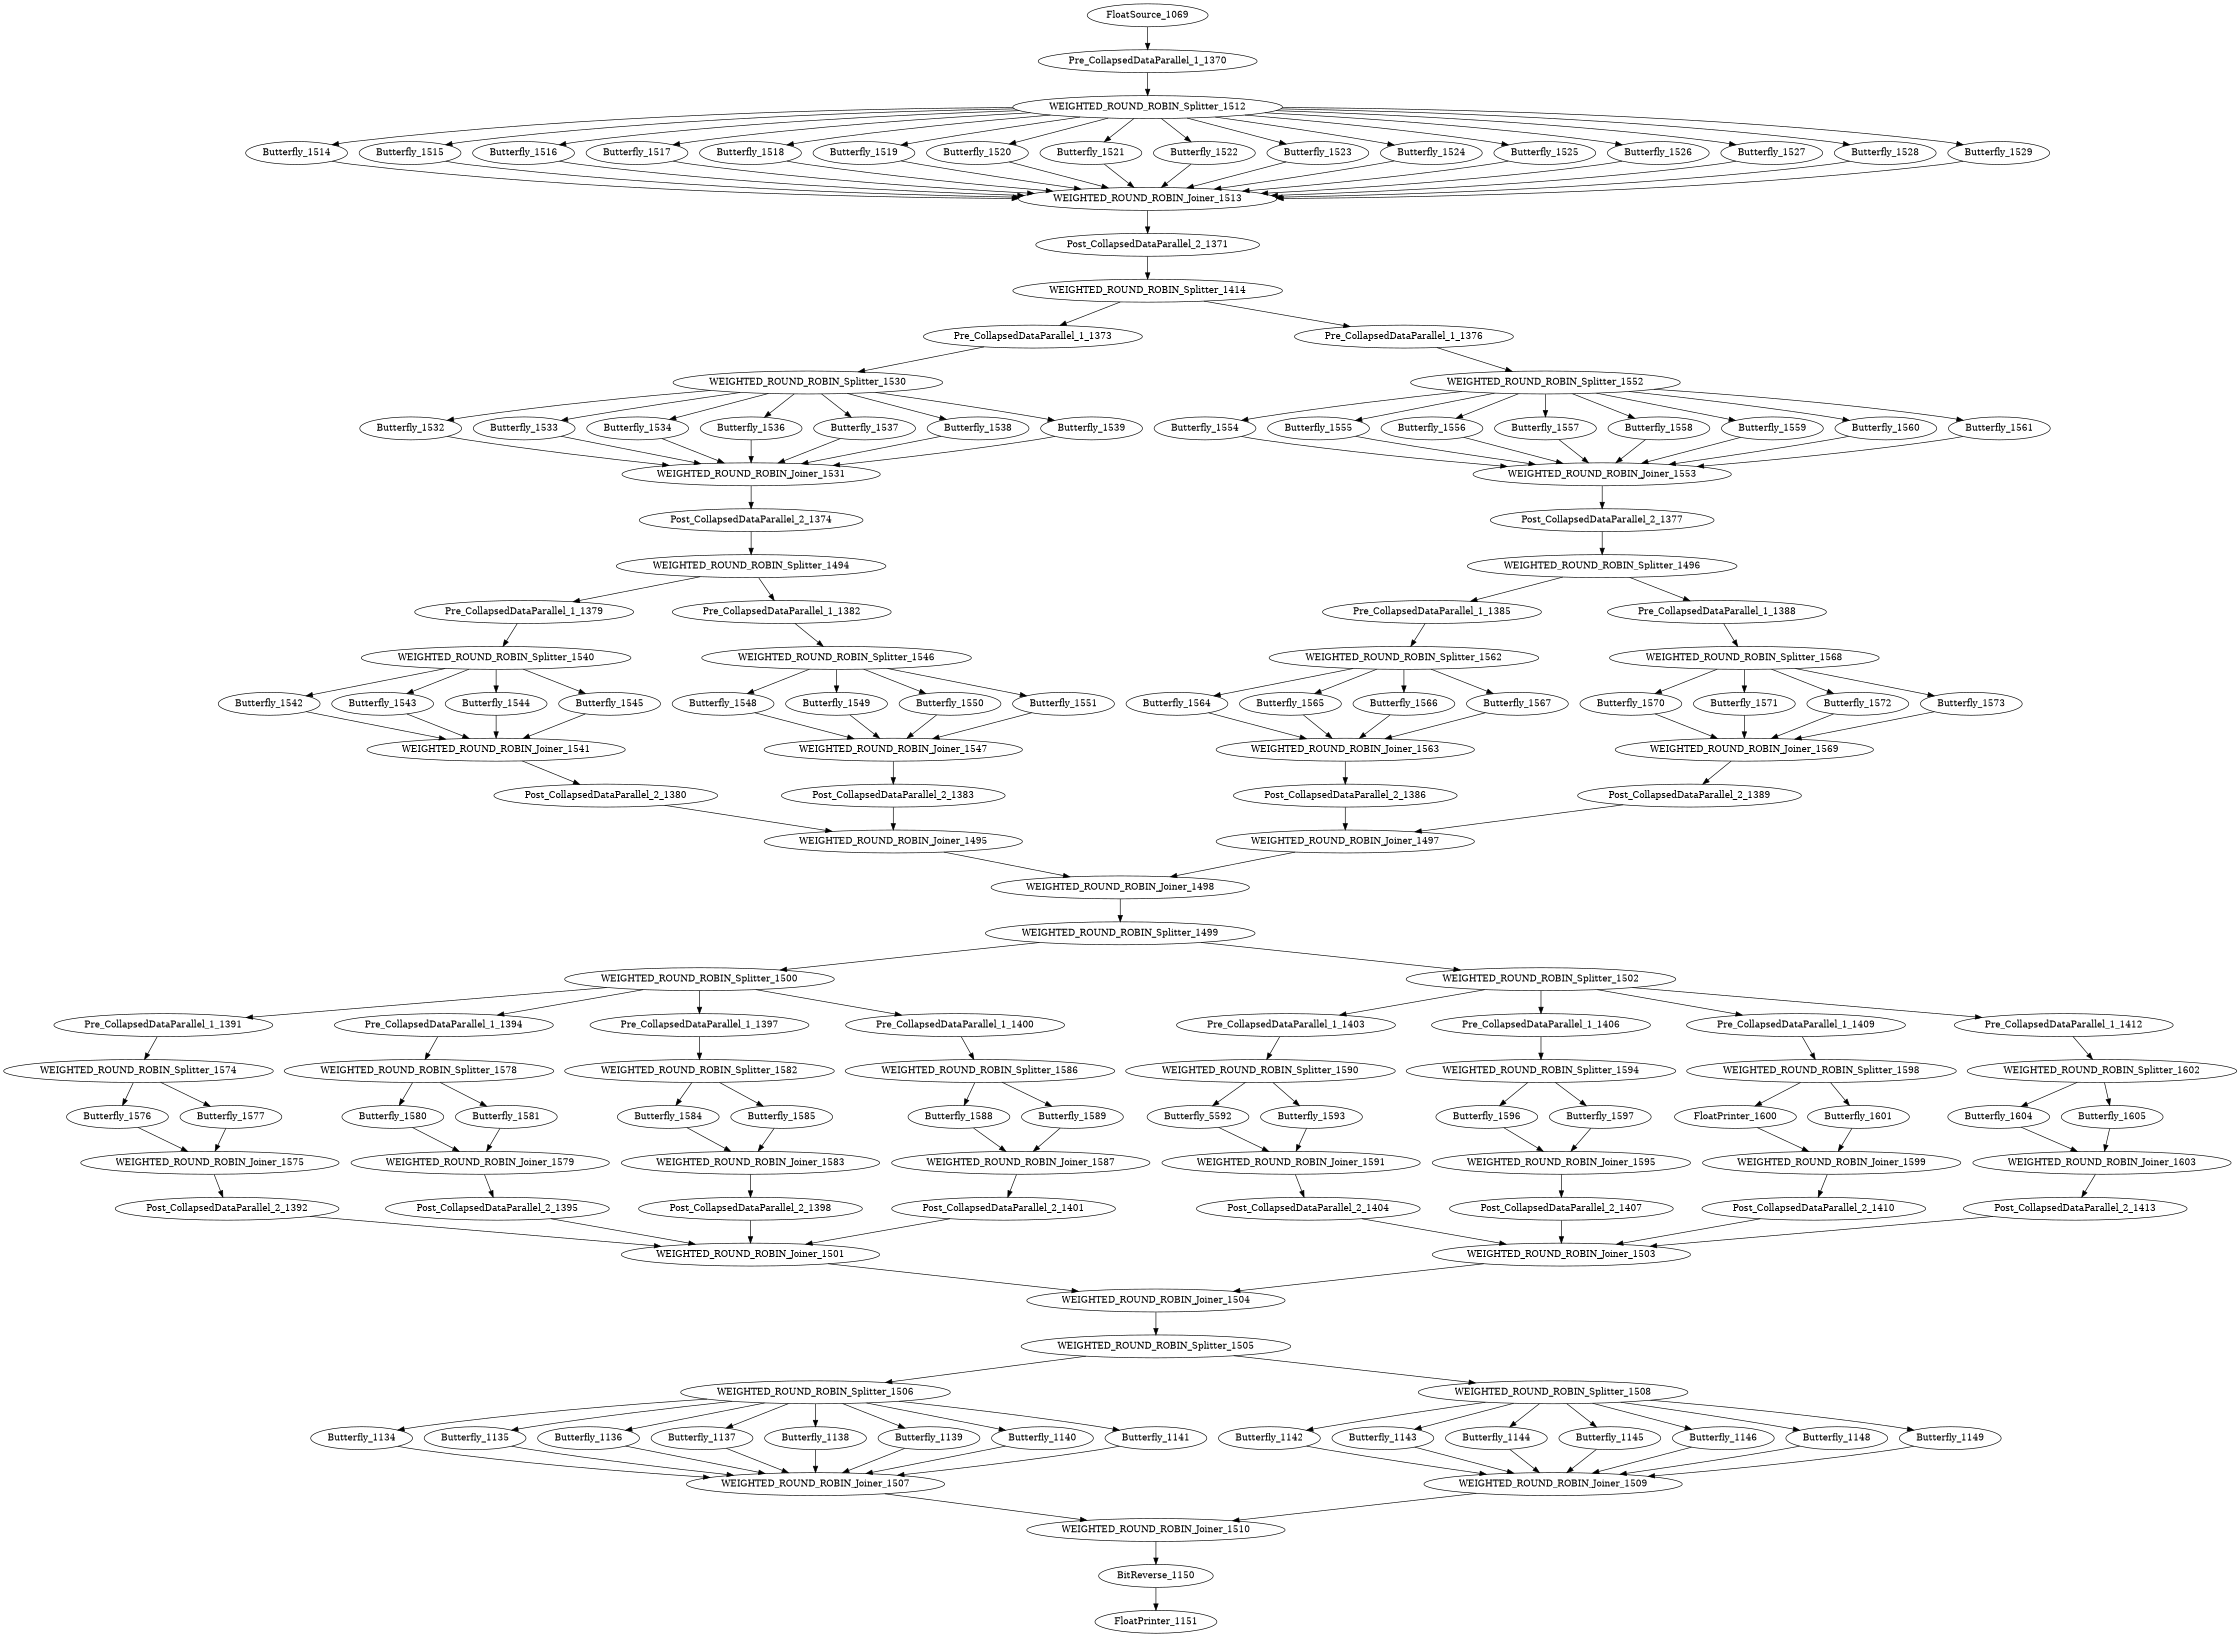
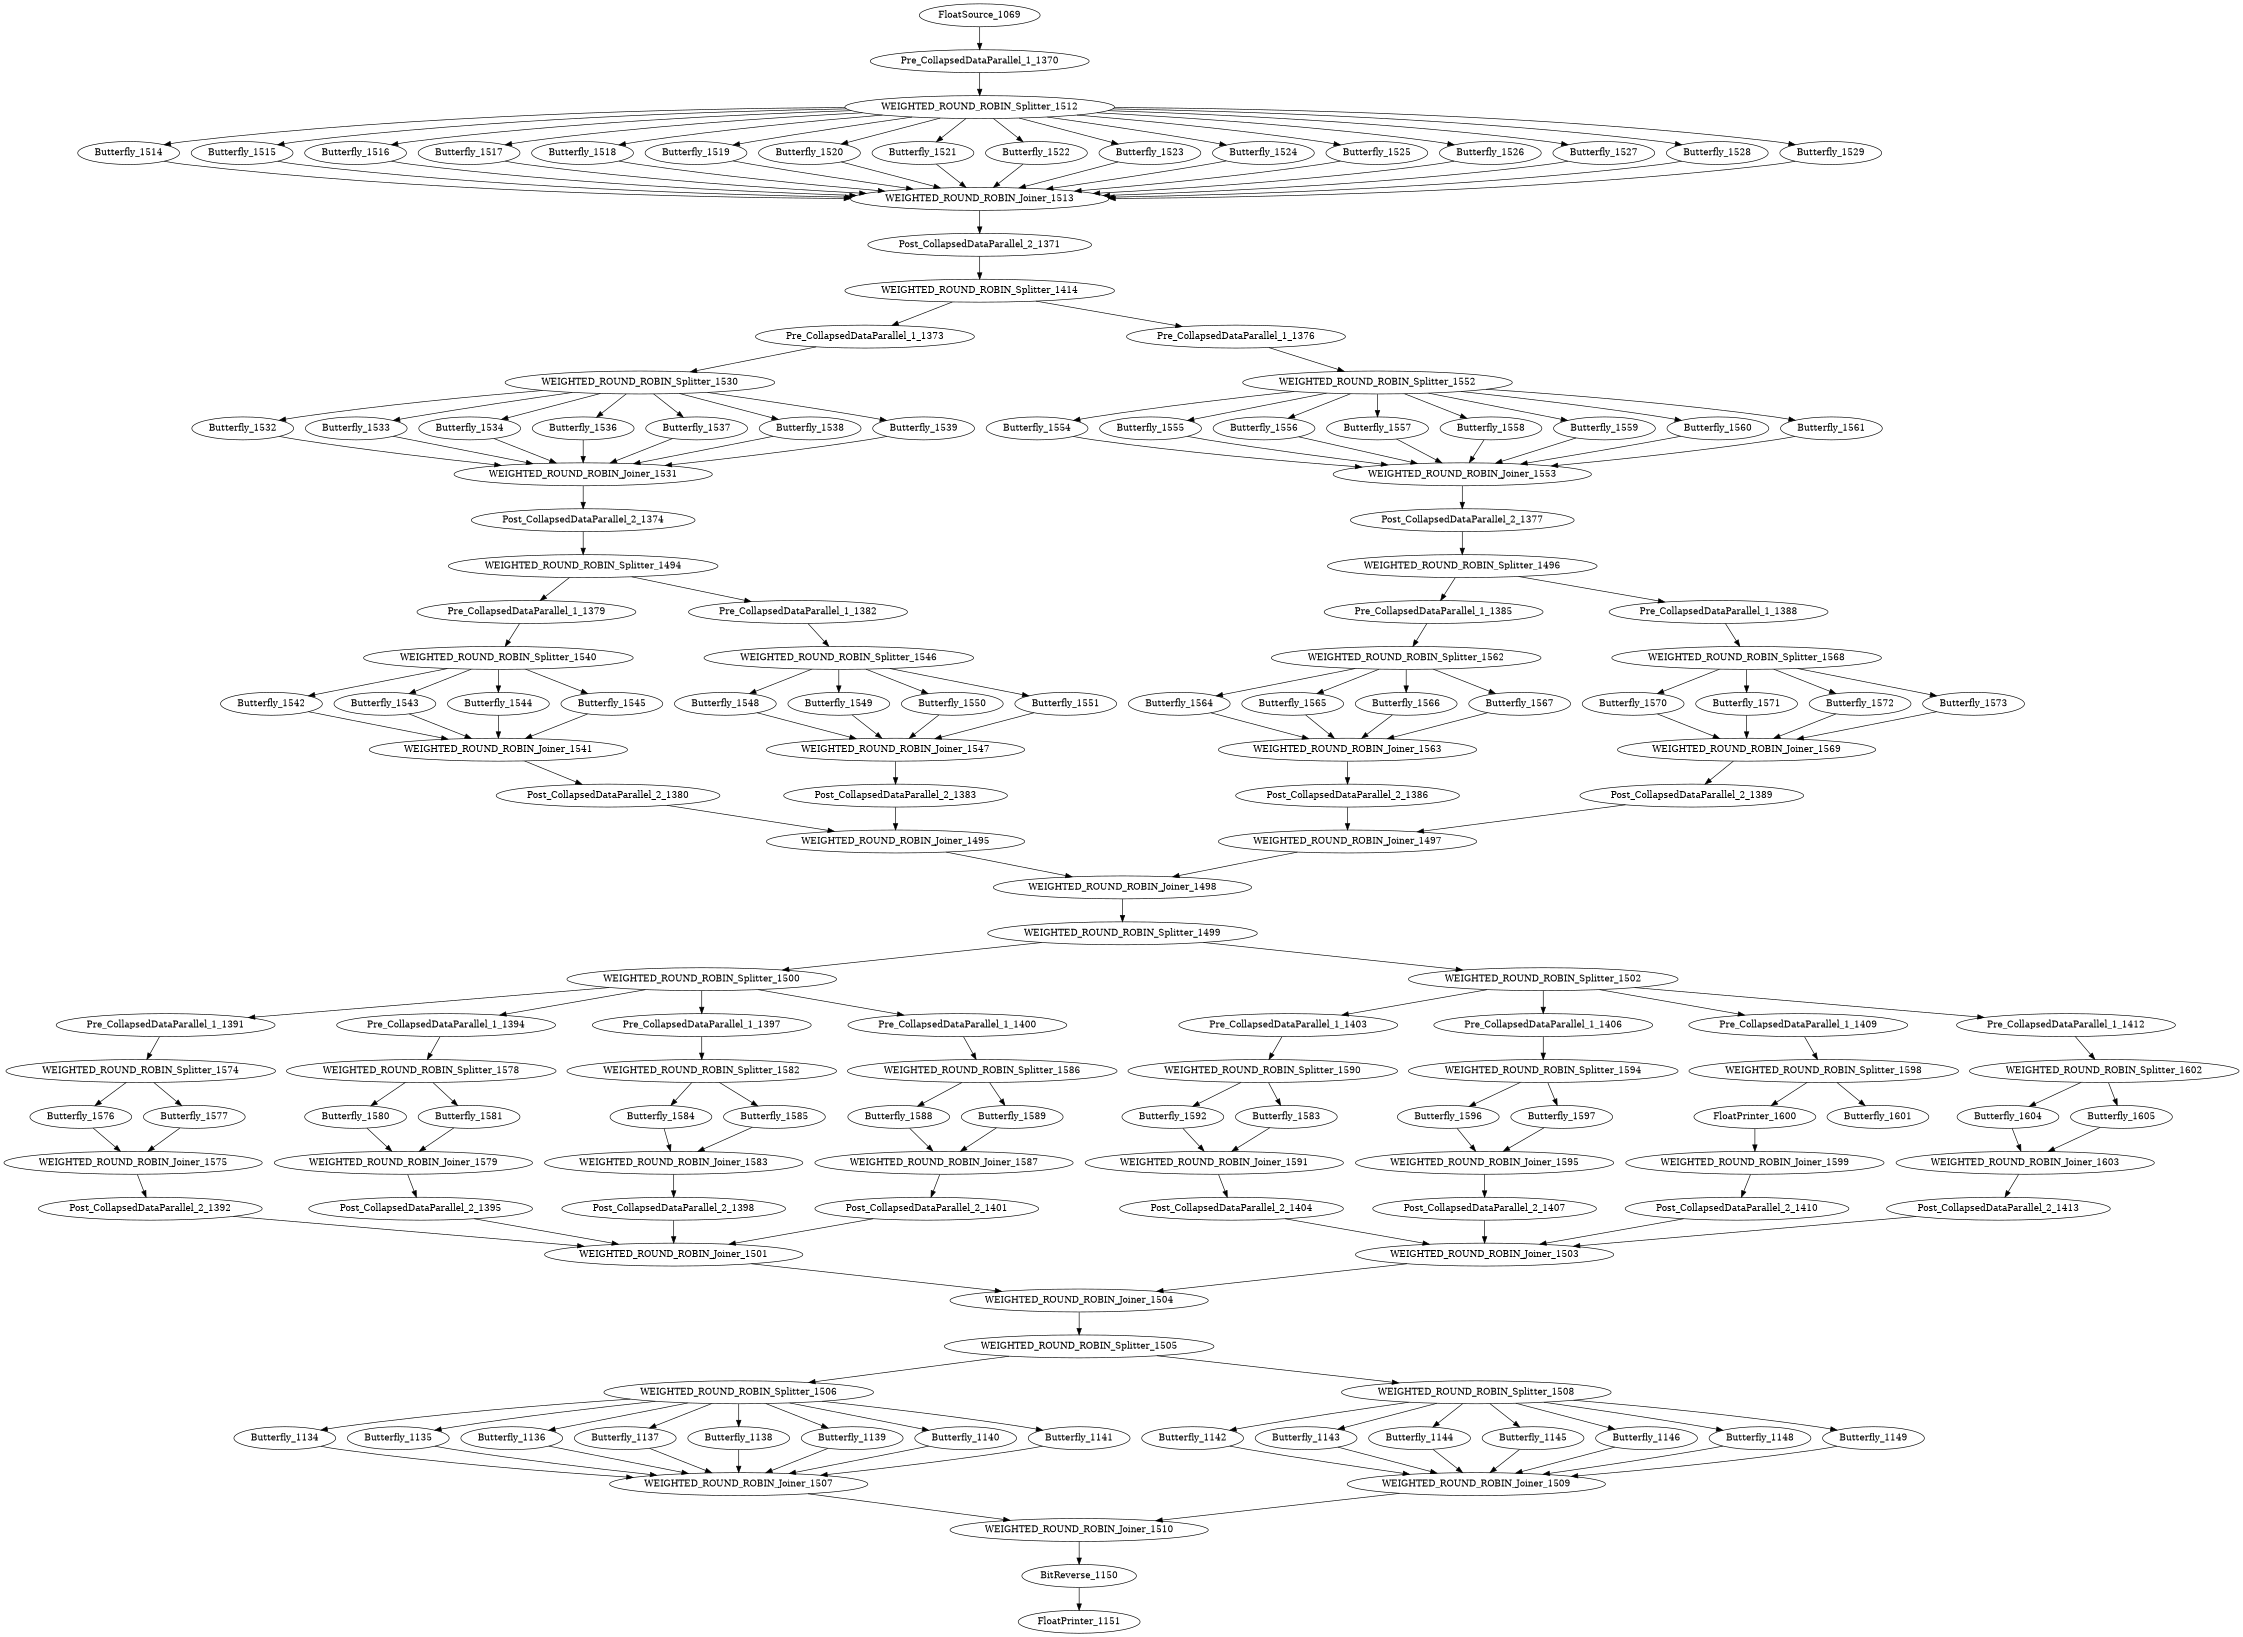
node "Butterfly_5592": label "Butterfly_5592" -> "Butterfly_1592"
node "Butterfly_1593": label "Butterfly_1593" -> "Butterfly_1583"
edge "Butterfly_1601" -> "WEIGHTED_ROUND_ROBIN_Joiner_1599": removed
